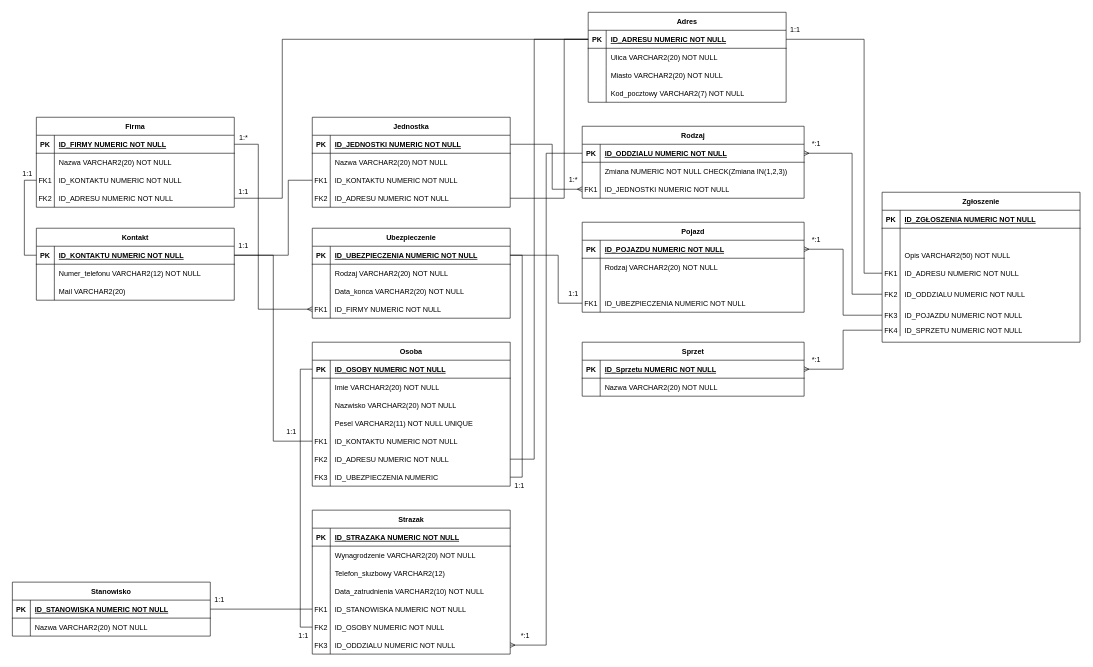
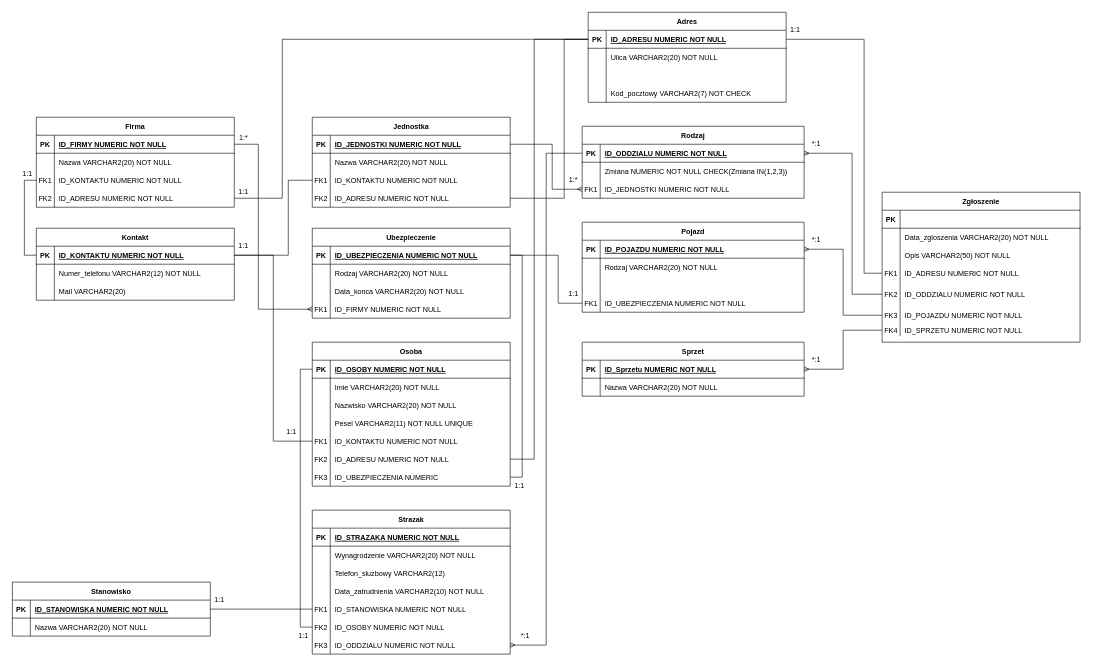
node "Miasto VARCHAR2(20) NOT NULL": removed
node "Kod_pocztowy VARCHAR2(7) NOT NULL": label "Kod_pocztowy VARCHAR2(7) NOT NULL" -> "Kod_pocztowy VARCHAR2(7) NOT CHECK"
node "ID_ZGŁOSZENIA NUMERIC NOT NULL": removed
node "Data_zgloszenia VARCHAR2(20) NOT NULL": added
